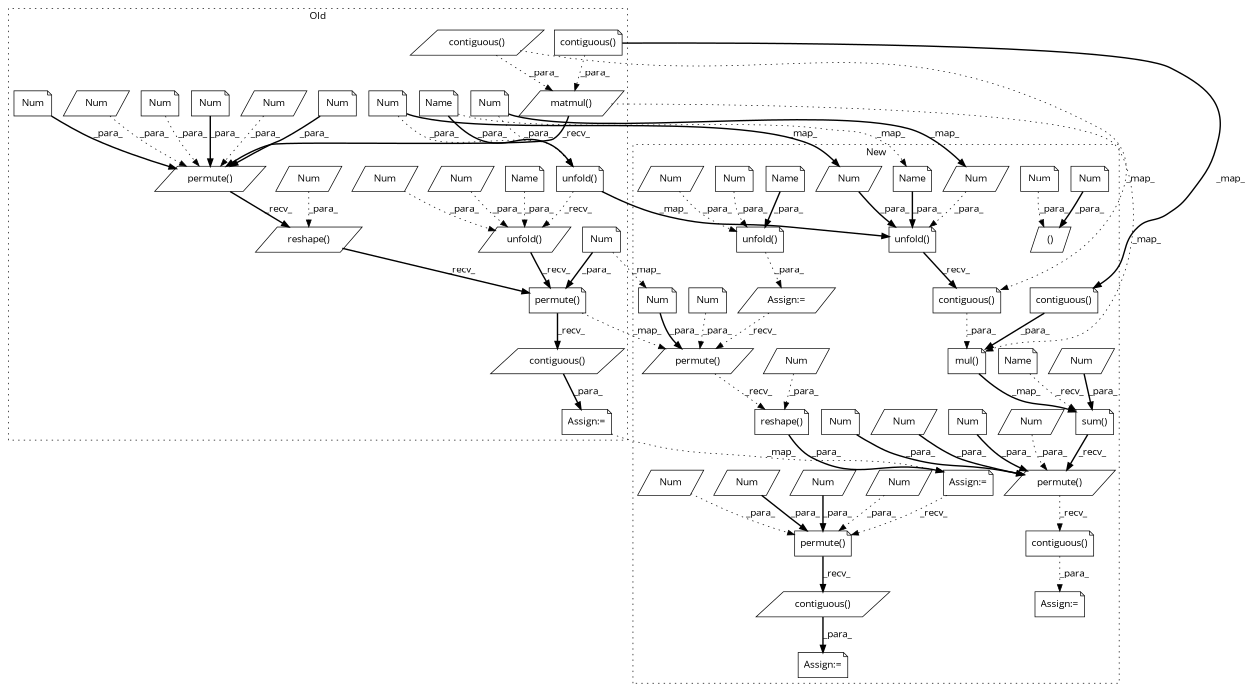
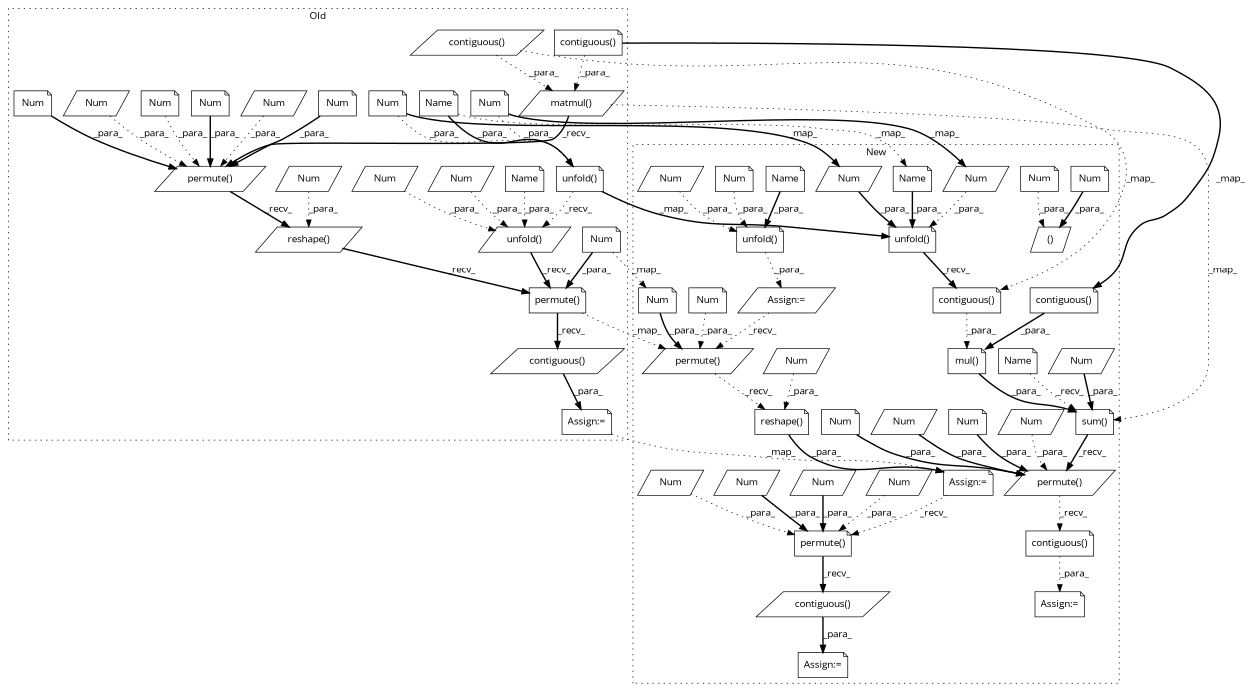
edge "matmul()" -> "mul()": now "matmul()" -> "sum()"
edge "mul()" -> "sum()": label "_map_" -> "_para_"
